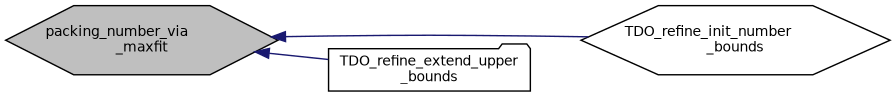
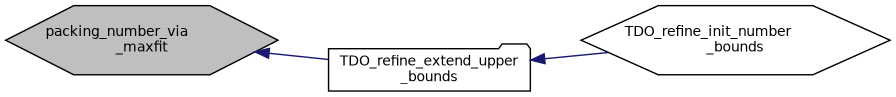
edge "TDO_refine_init_number _bounds" -> "packing_number_via _maxfit": now "TDO_refine_init_number _bounds" -> "TDO_refine_extend_upper _bounds"
